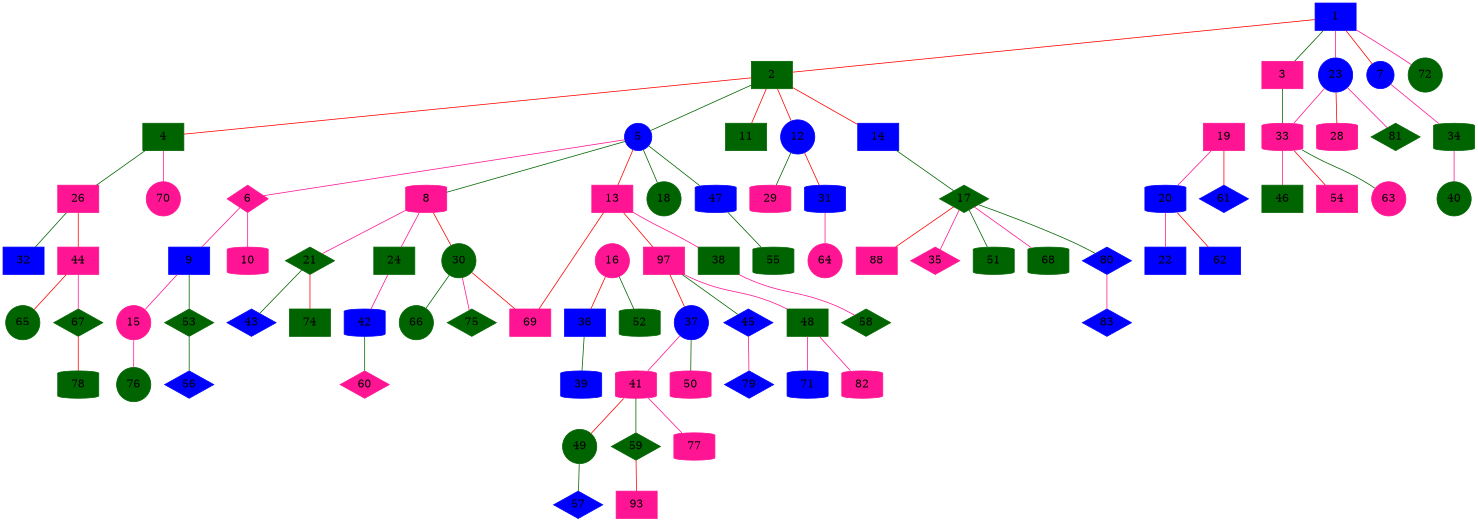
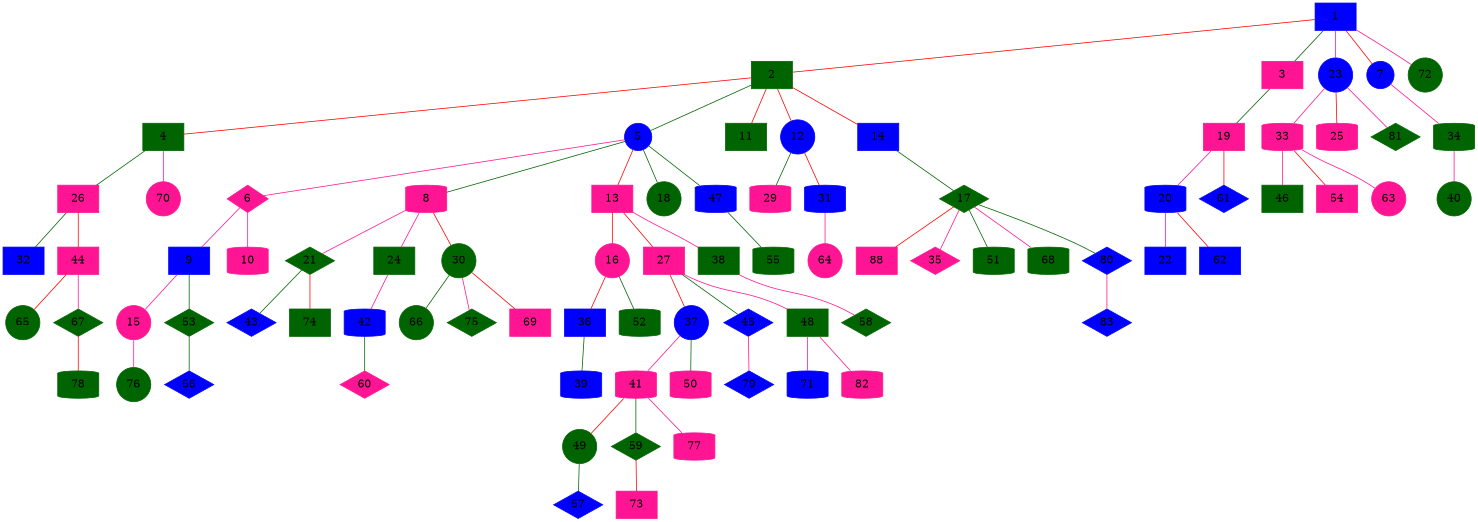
edge "3" -- "33": now "3" -- "19"
node "28": label "28" -> "25"
edge "33" -- "63": color darkgreen -> deeppink
edge "13" -- "69": now "13" -- "16"
node "97": label "97" -> "27"
node "93": label "93" -> "73"
